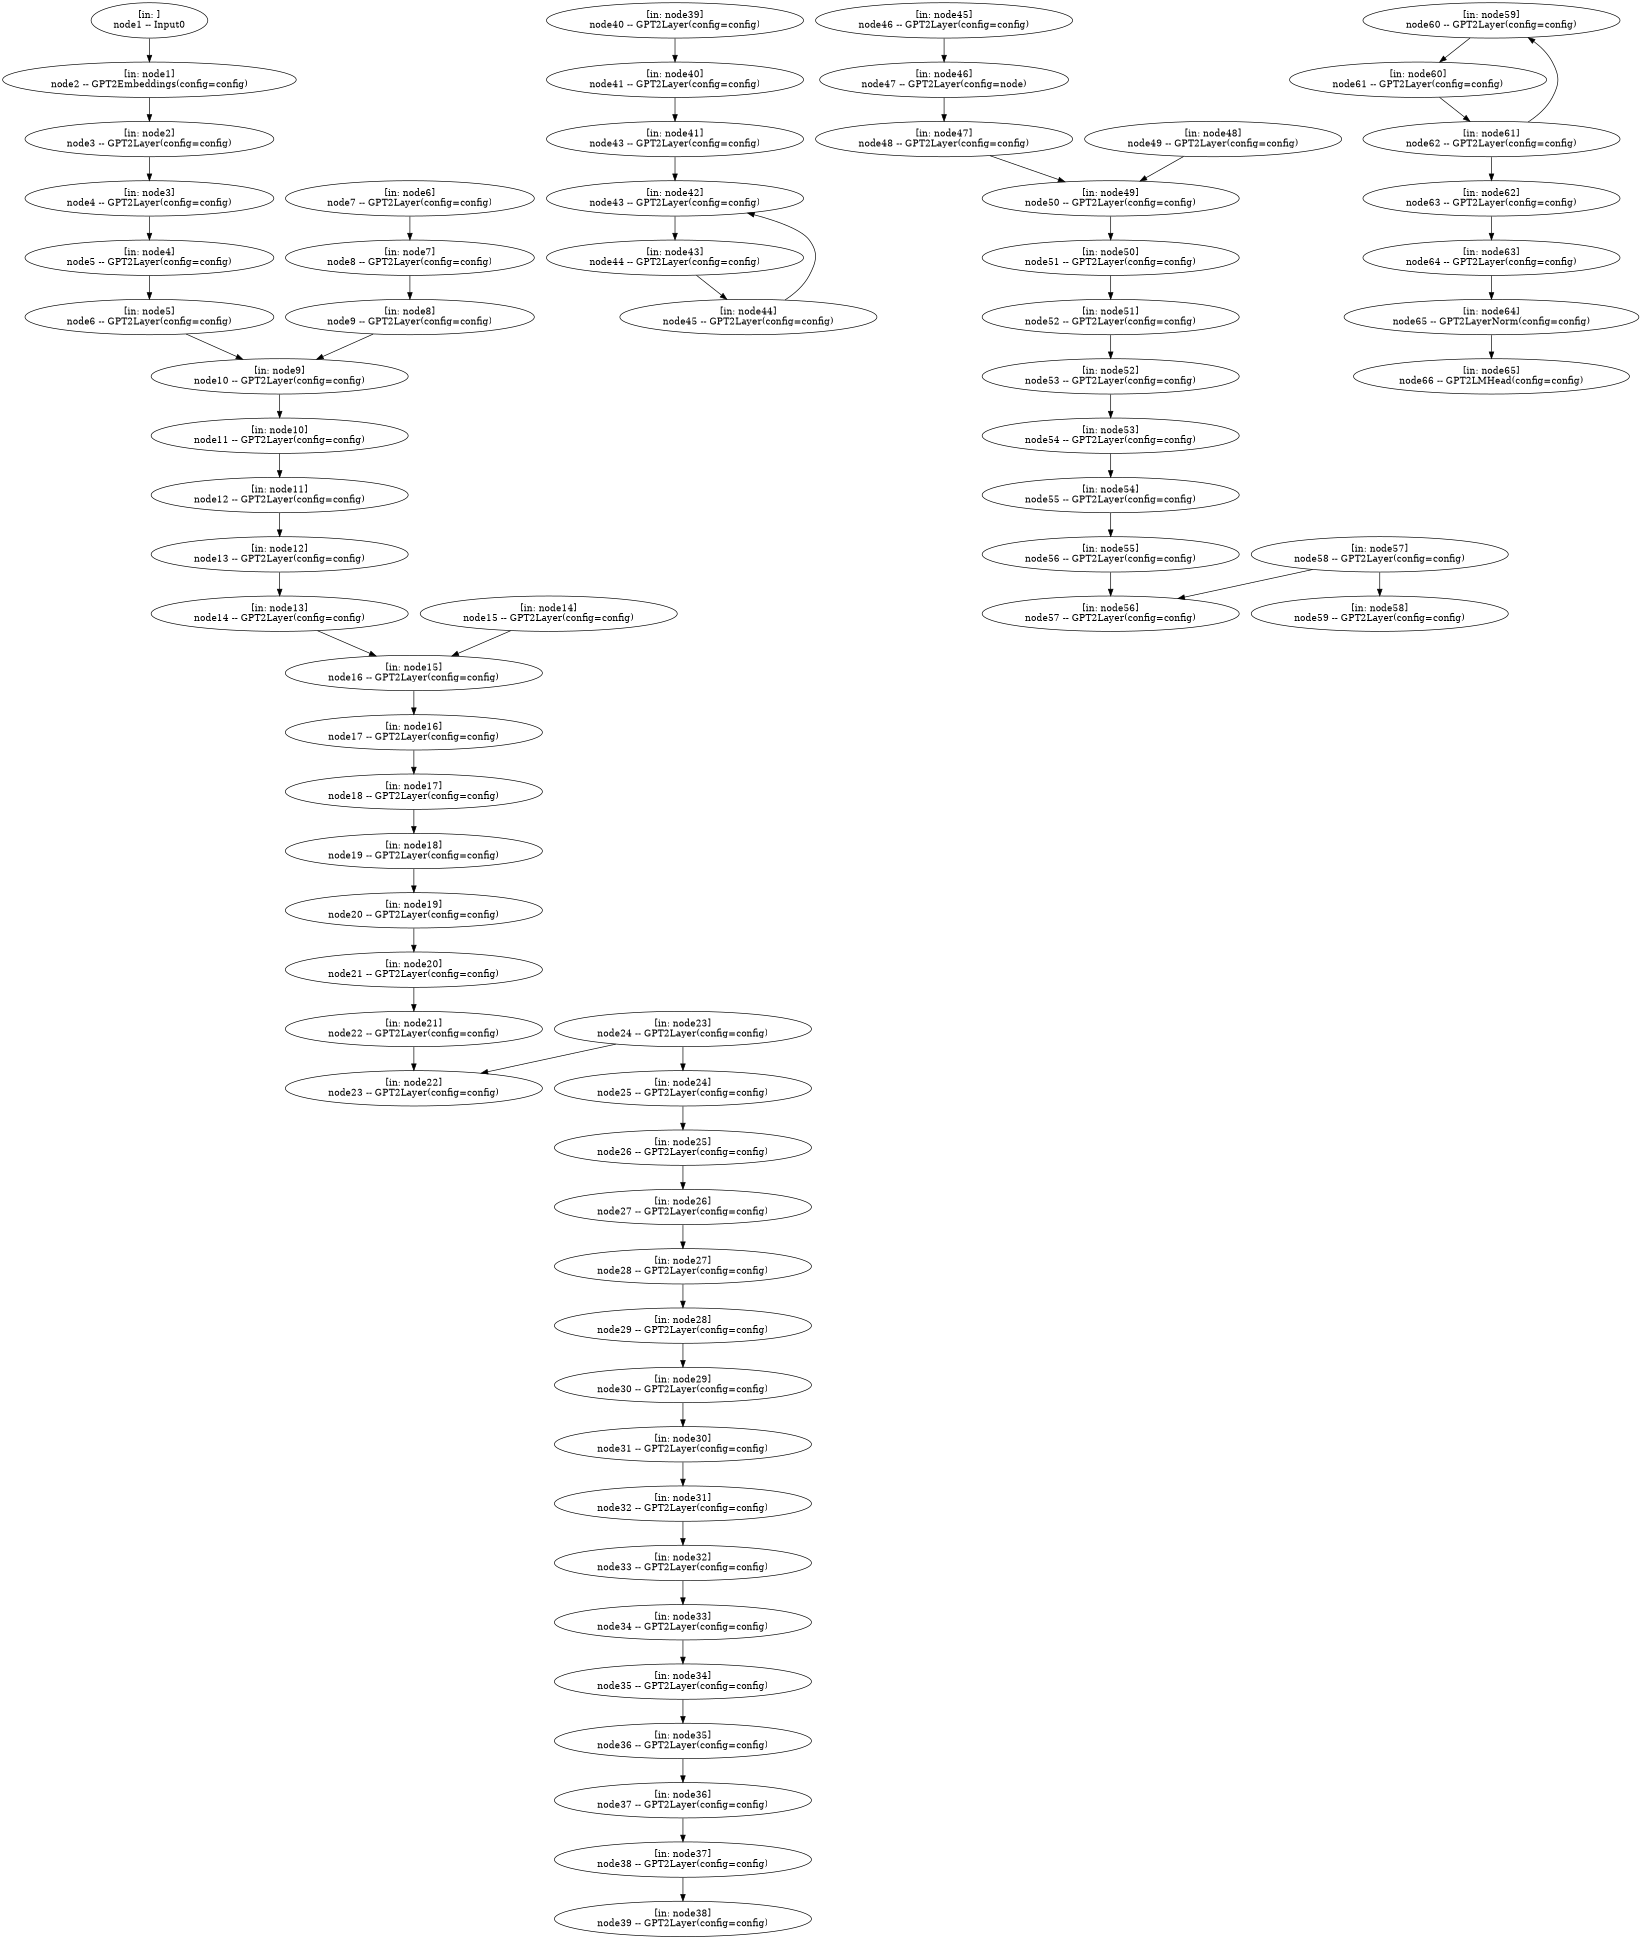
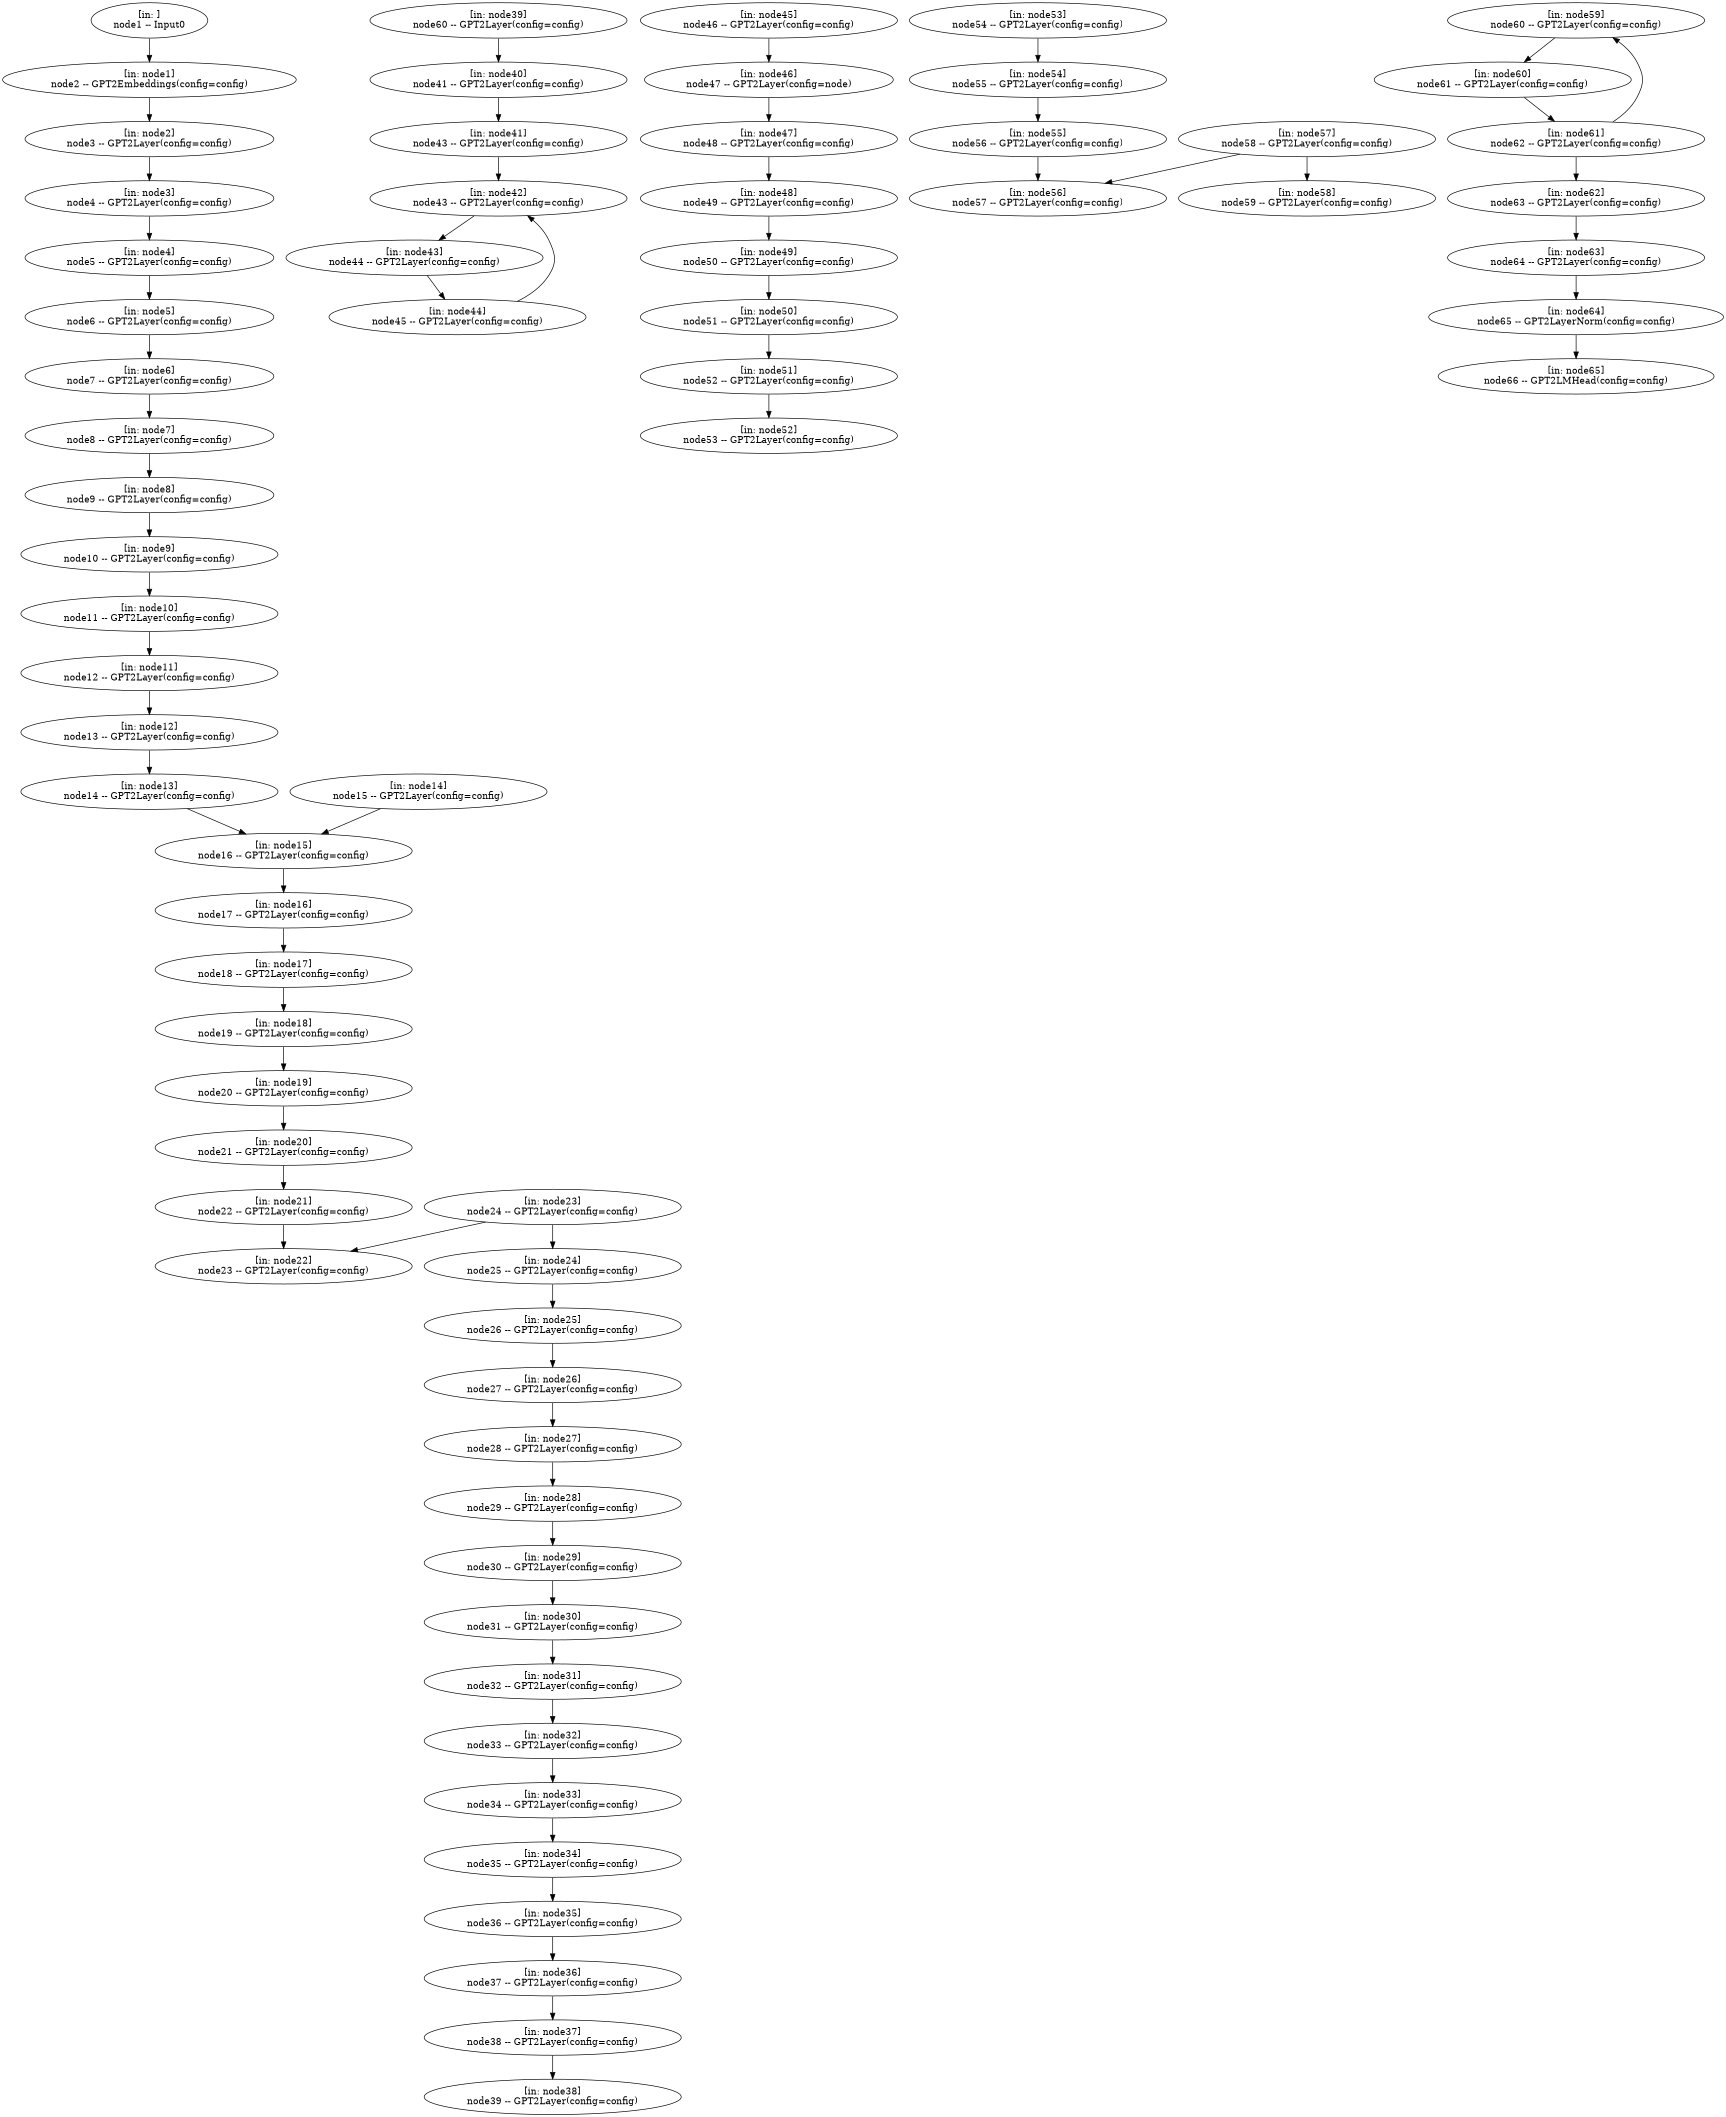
node "[in: node39] node40 -- GPT2Layer(config=config)": label "[in: node39] node40 -- GPT2Layer(config=config)" -> "[in: node39] node60 -- GPT2Layer(config=config)"
edge "[in: node47] node48 -- GPT2Layer(config=config)" -> "[in: node49] node50 -- GPT2Layer(config=config)": now "[in: node47] node48 -- GPT2Layer(config=config)" -> "[in: node48] node49 -- GPT2Layer(config=config)"
edge "[in: node5] node6 -- GPT2Layer(config=config)" -> "[in: node9] node10 -- GPT2Layer(config=config)": now "[in: node5] node6 -- GPT2Layer(config=config)" -> "[in: node6] node7 -- GPT2Layer(config=config)"
edge "[in: node52] node53 -- GPT2Layer(config=config)" -> "[in: node53] node54 -- GPT2Layer(config=config)": removed
